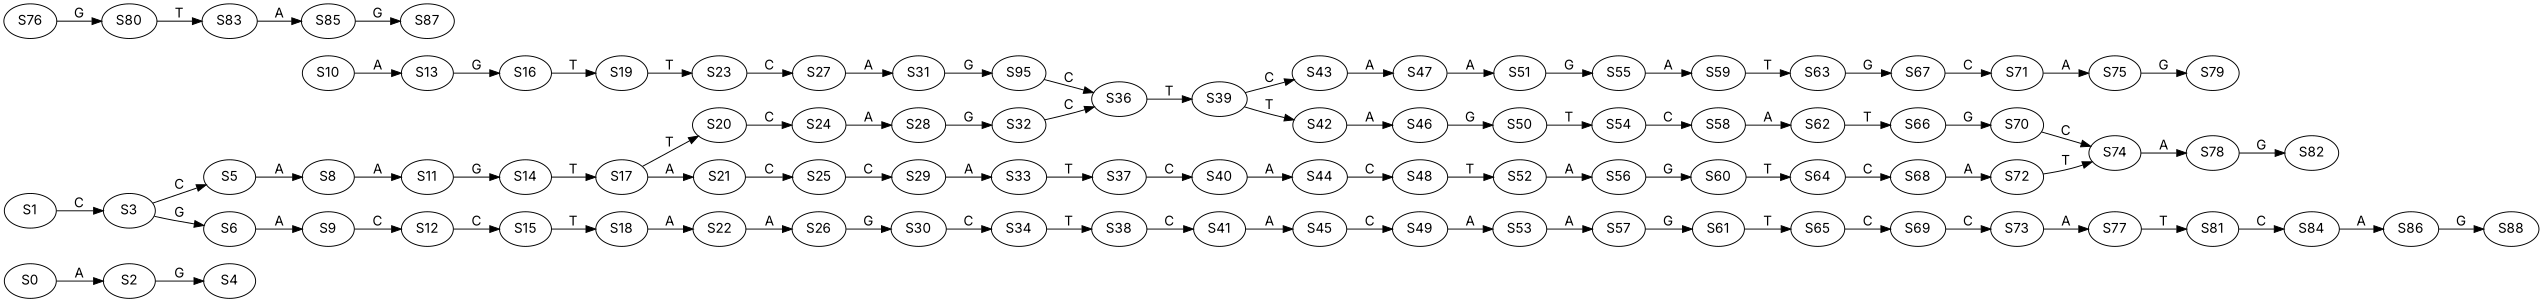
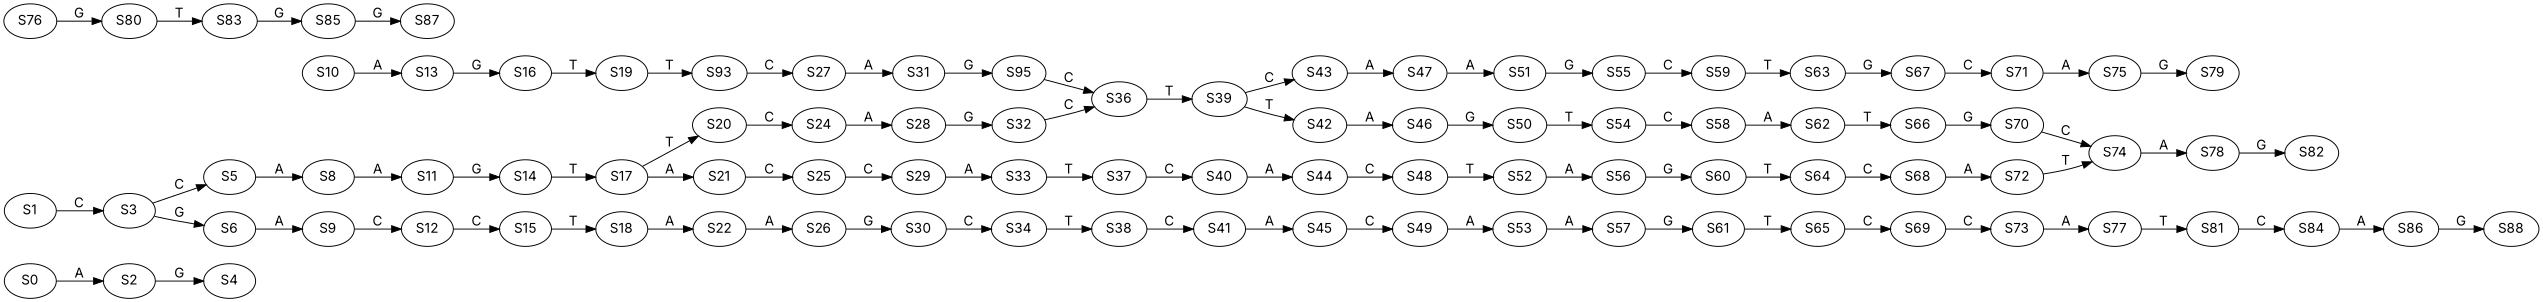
edge "S83" -> "S85": label "A" -> "G"
edge "S55" -> "S59": label "A" -> "C"
node "S23": label "S23" -> "S93"
